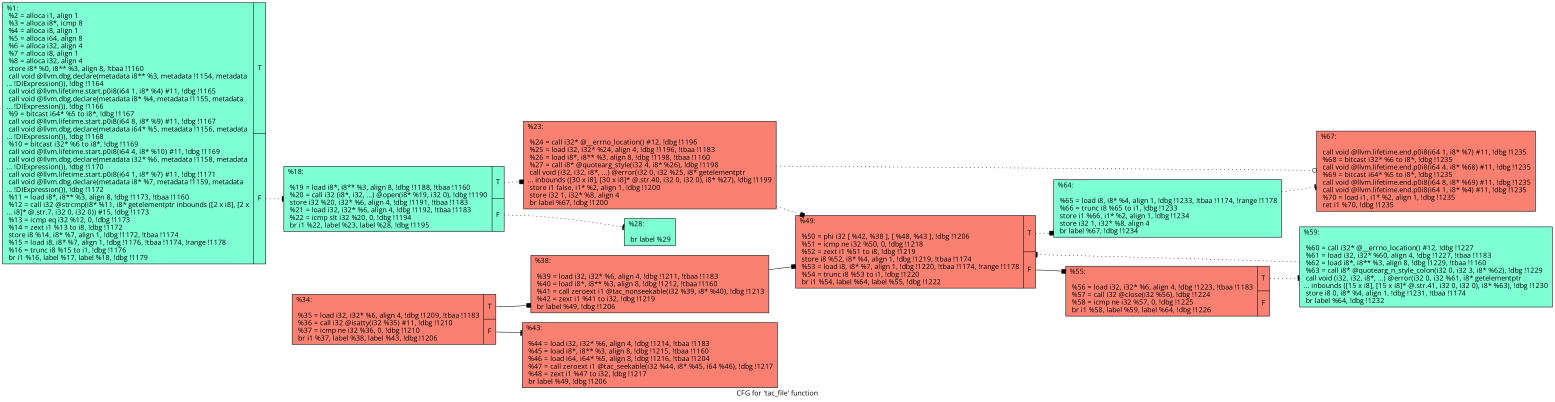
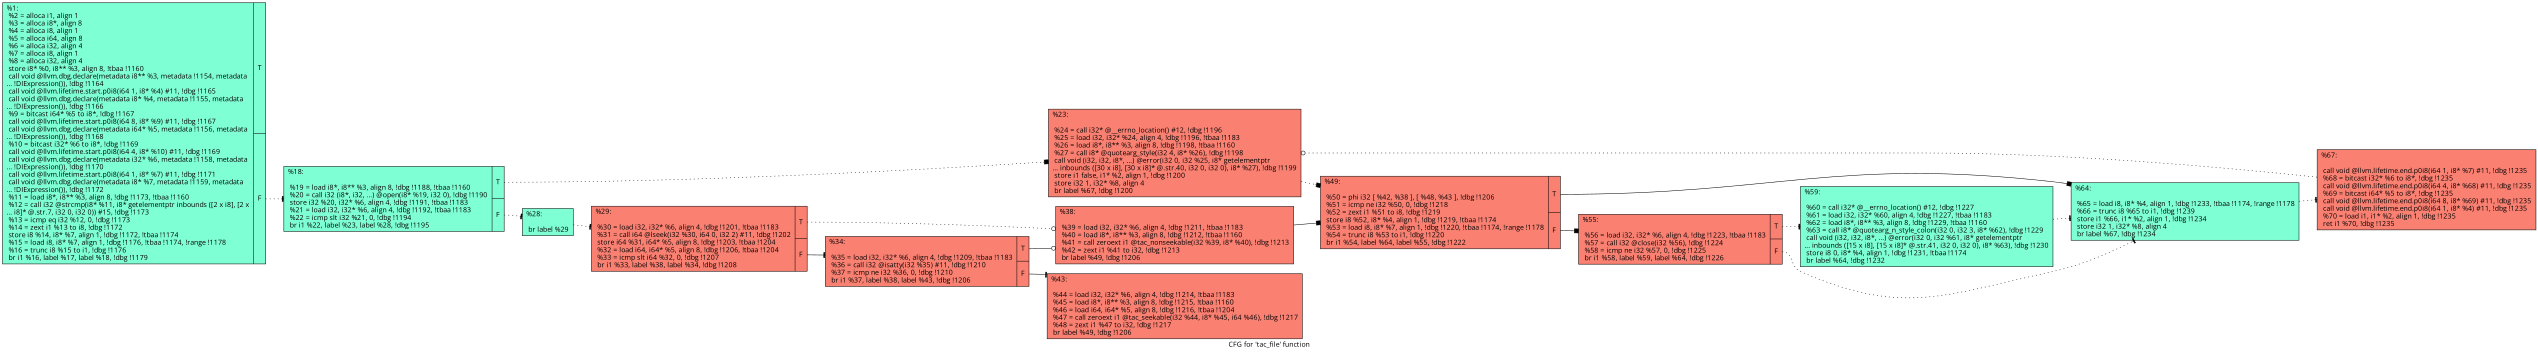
node "%1:": text "%3 = alloca i8*, icmp 8" -> "%3 = alloca i8*, align 8"
edge "%23:" -> "%67:": reversed
node "%64:": text "%66 = trunc i8 %65 to i1, !dbg !1233" -> "%66 = trunc i8 %65 to i1, !dbg !1239"
node "%18:": text "%22 = icmp slt i32 %20, 0, !dbg !1194" -> "%22 = icmp slt i32 %21, 0, !dbg !1194"
edge "%49:" -> "%64:": style dotted -> solid
node "%29:": added
edge "%59:" -> "%49:": now "%59:" -> "%64:"
edge "%55:" -> "%64:": added
node "%38:": text "%42 = zext i1 %41 to i32, !dbg !1219" -> "%42 = zext i1 %41 to i32, !dbg !1213"
edge "%34:" -> "%38:": arrowhead box -> odot
